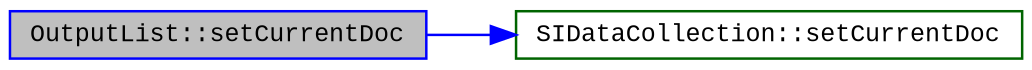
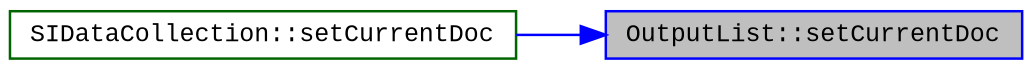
edge "OutputList::setCurrentDoc" -> "SIDataCollection::setCurrentDoc": reversed
